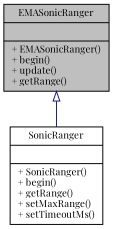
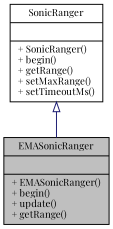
edge "SonicRanger" -> "EMASonicRanger": reversed
